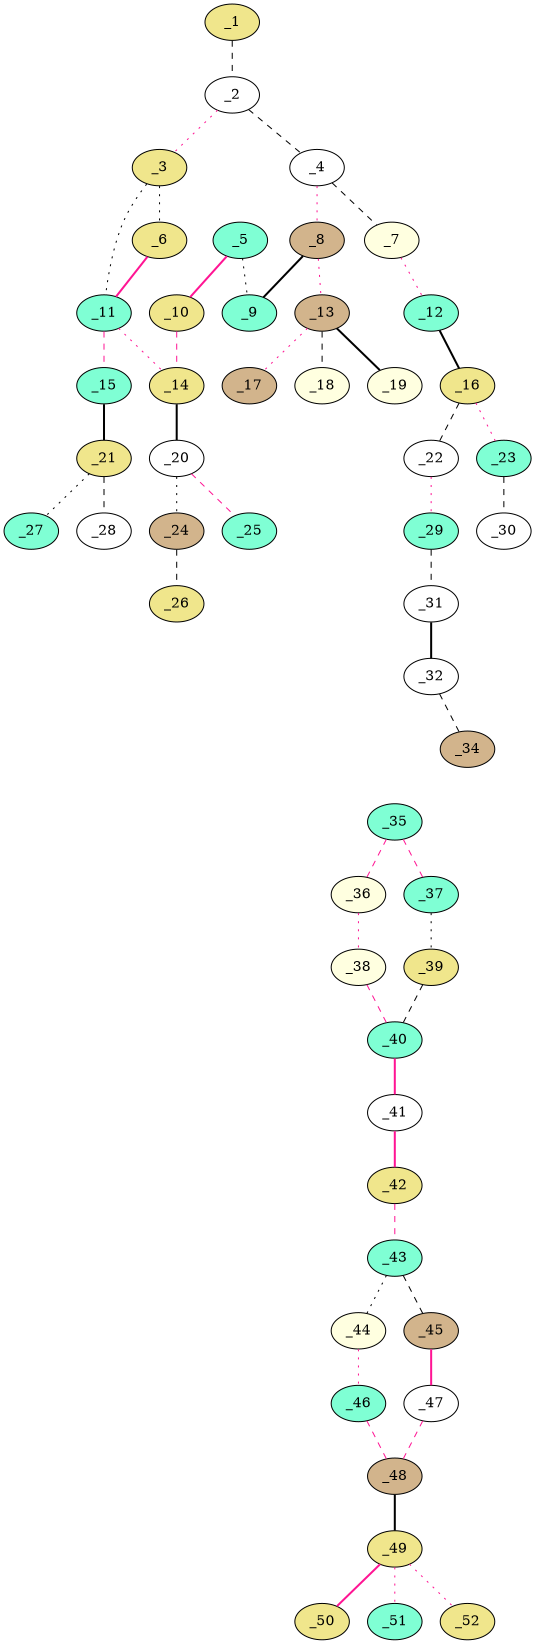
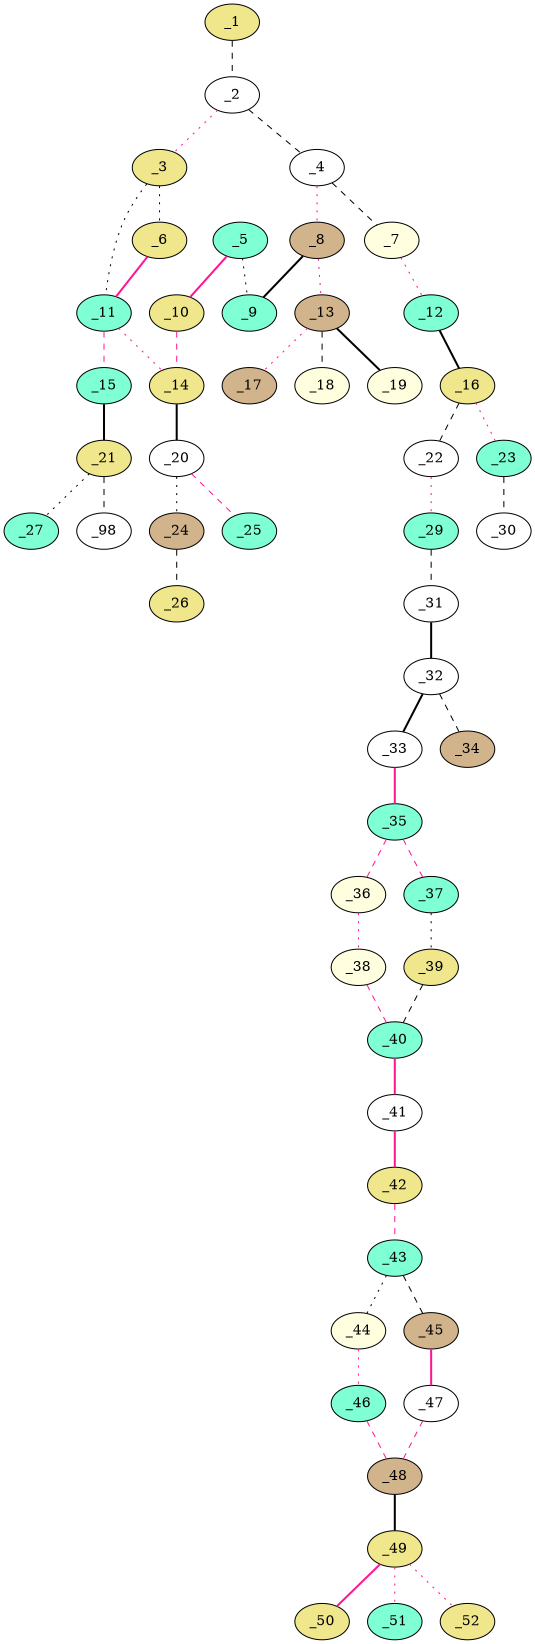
node "_28": label "_28" -> "_98"
node "_33": added
